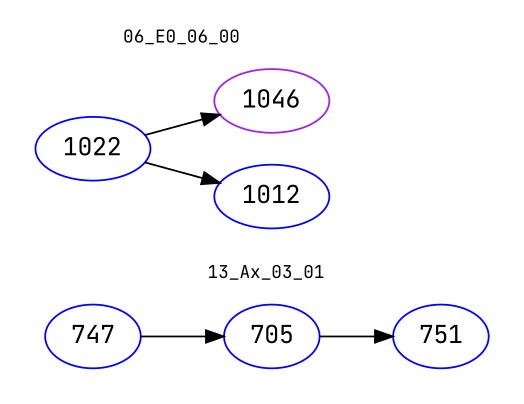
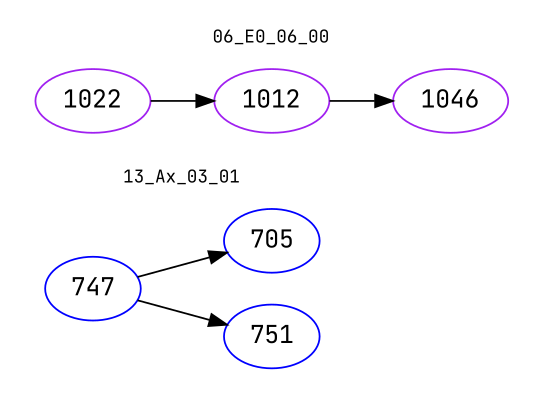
edge "1022" -> "1046": now "1012" -> "1046"
node "1022": color blue -> purple
node "1012": color blue -> purple
edge "705" -> "751": now "747" -> "751"
